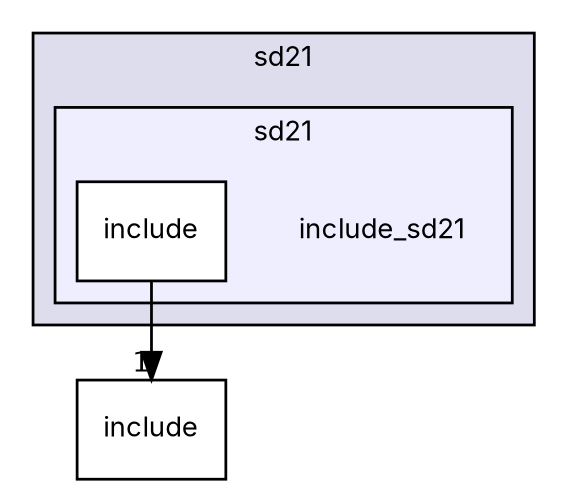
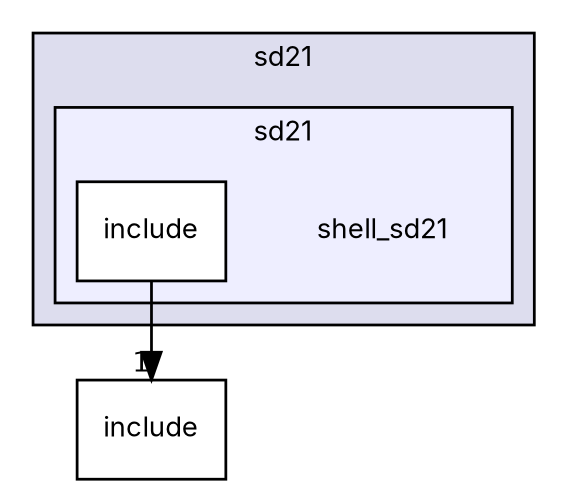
node "include_sd21": label "include_sd21" -> "shell_sd21"
